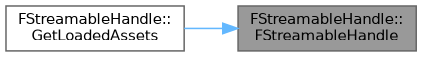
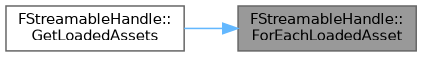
node "FStreamableHandle:: FStreamableHandle": label "FStreamableHandle:: FStreamableHandle" -> "FStreamableHandle:: ForEachLoadedAsset"
